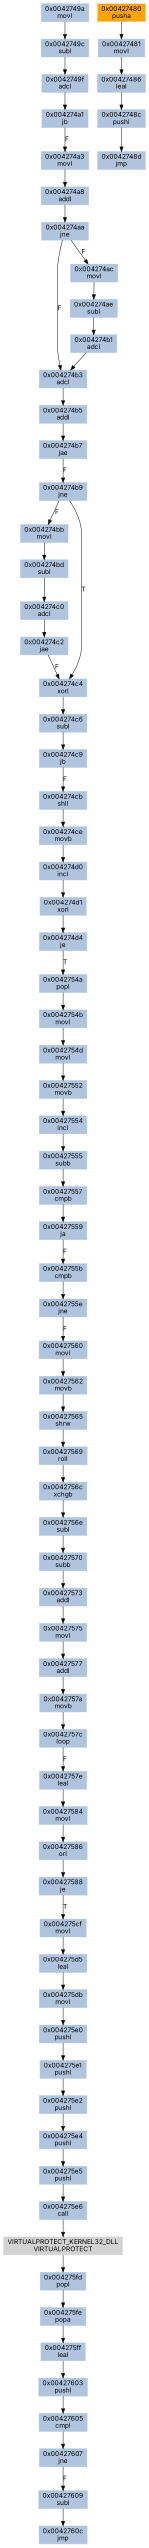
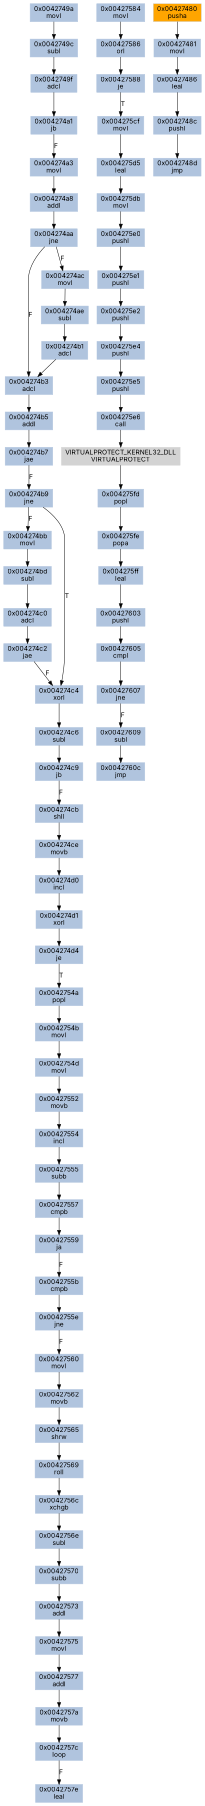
edge "0x0042757e leal" -> "0x00427584 movl": removed
